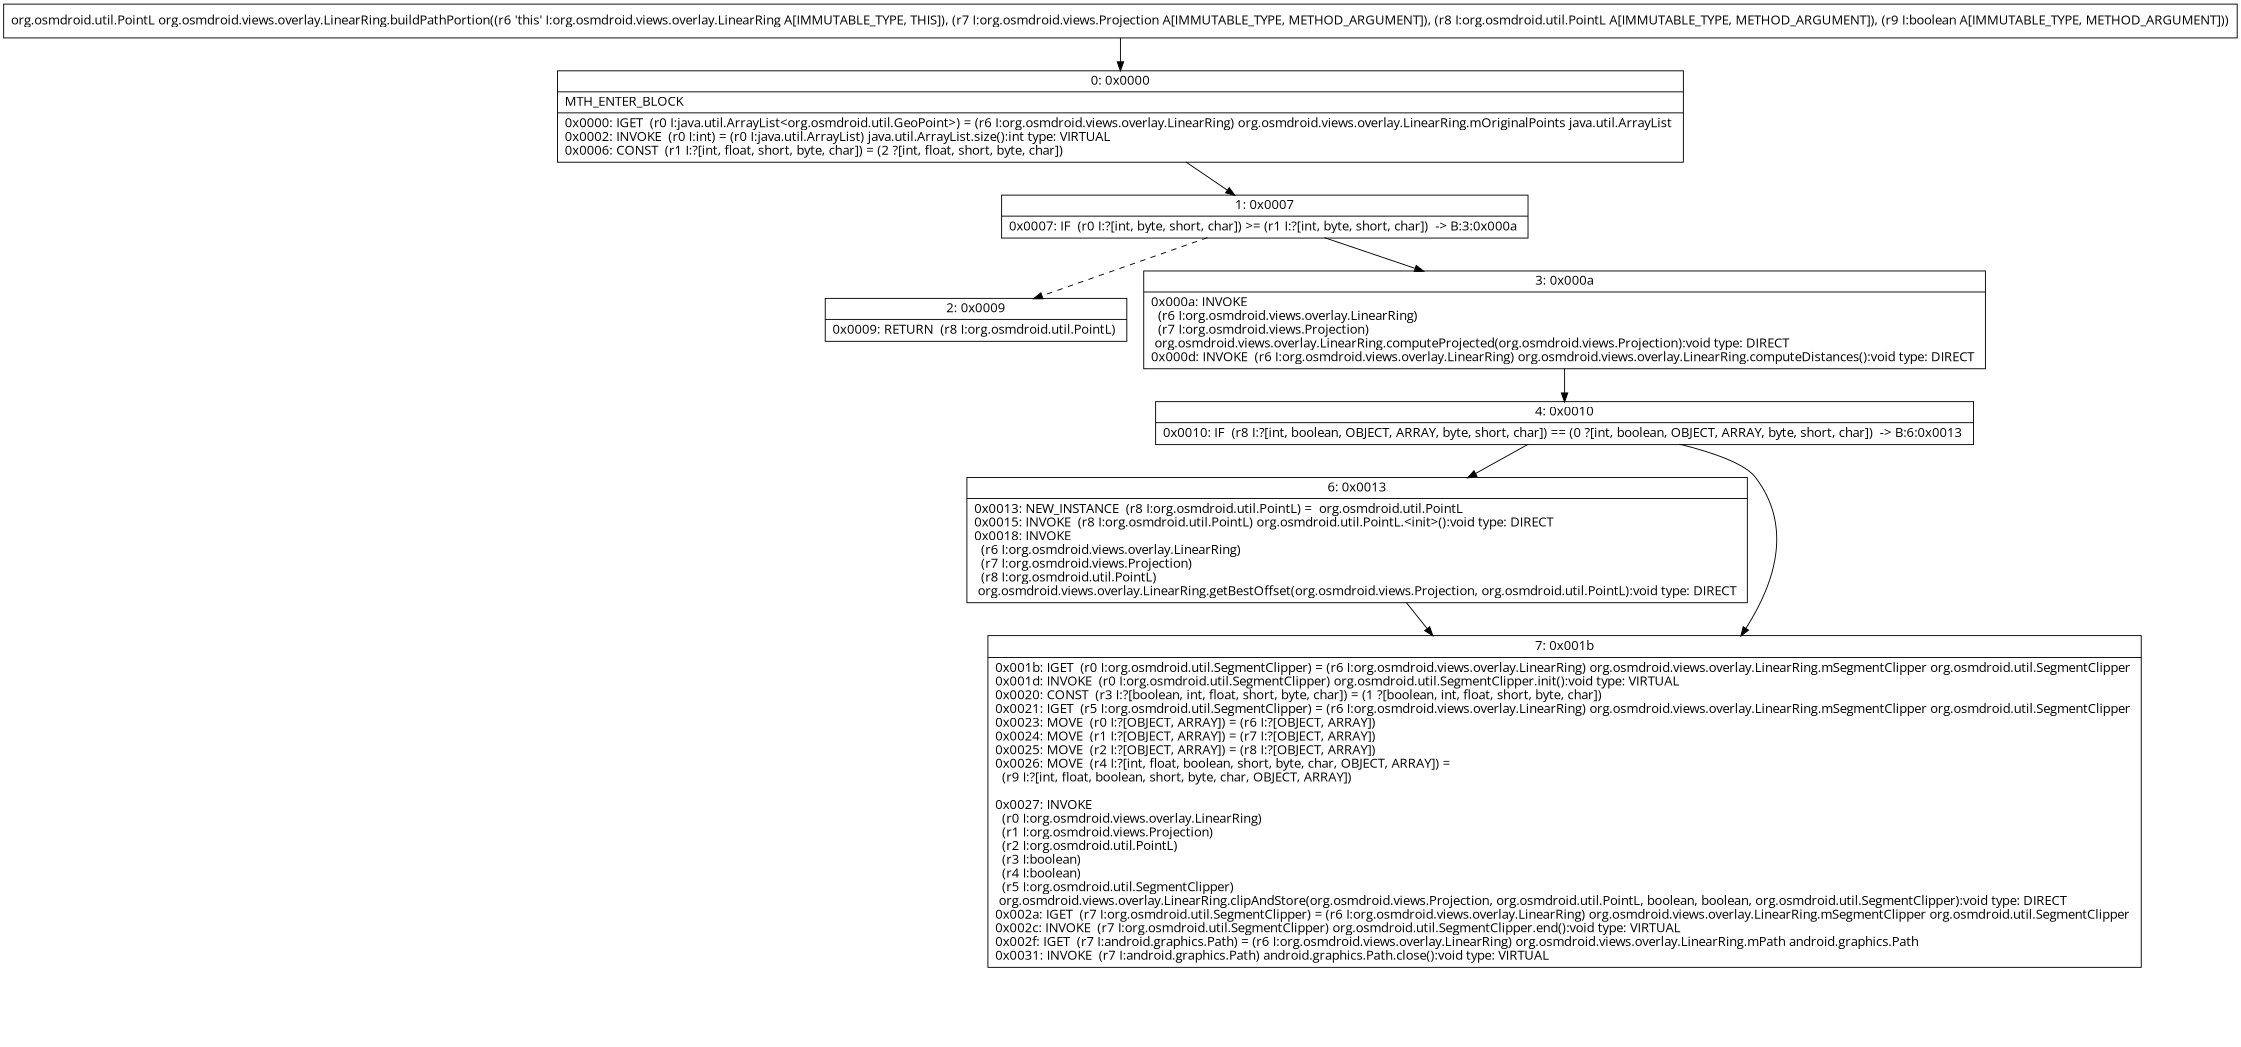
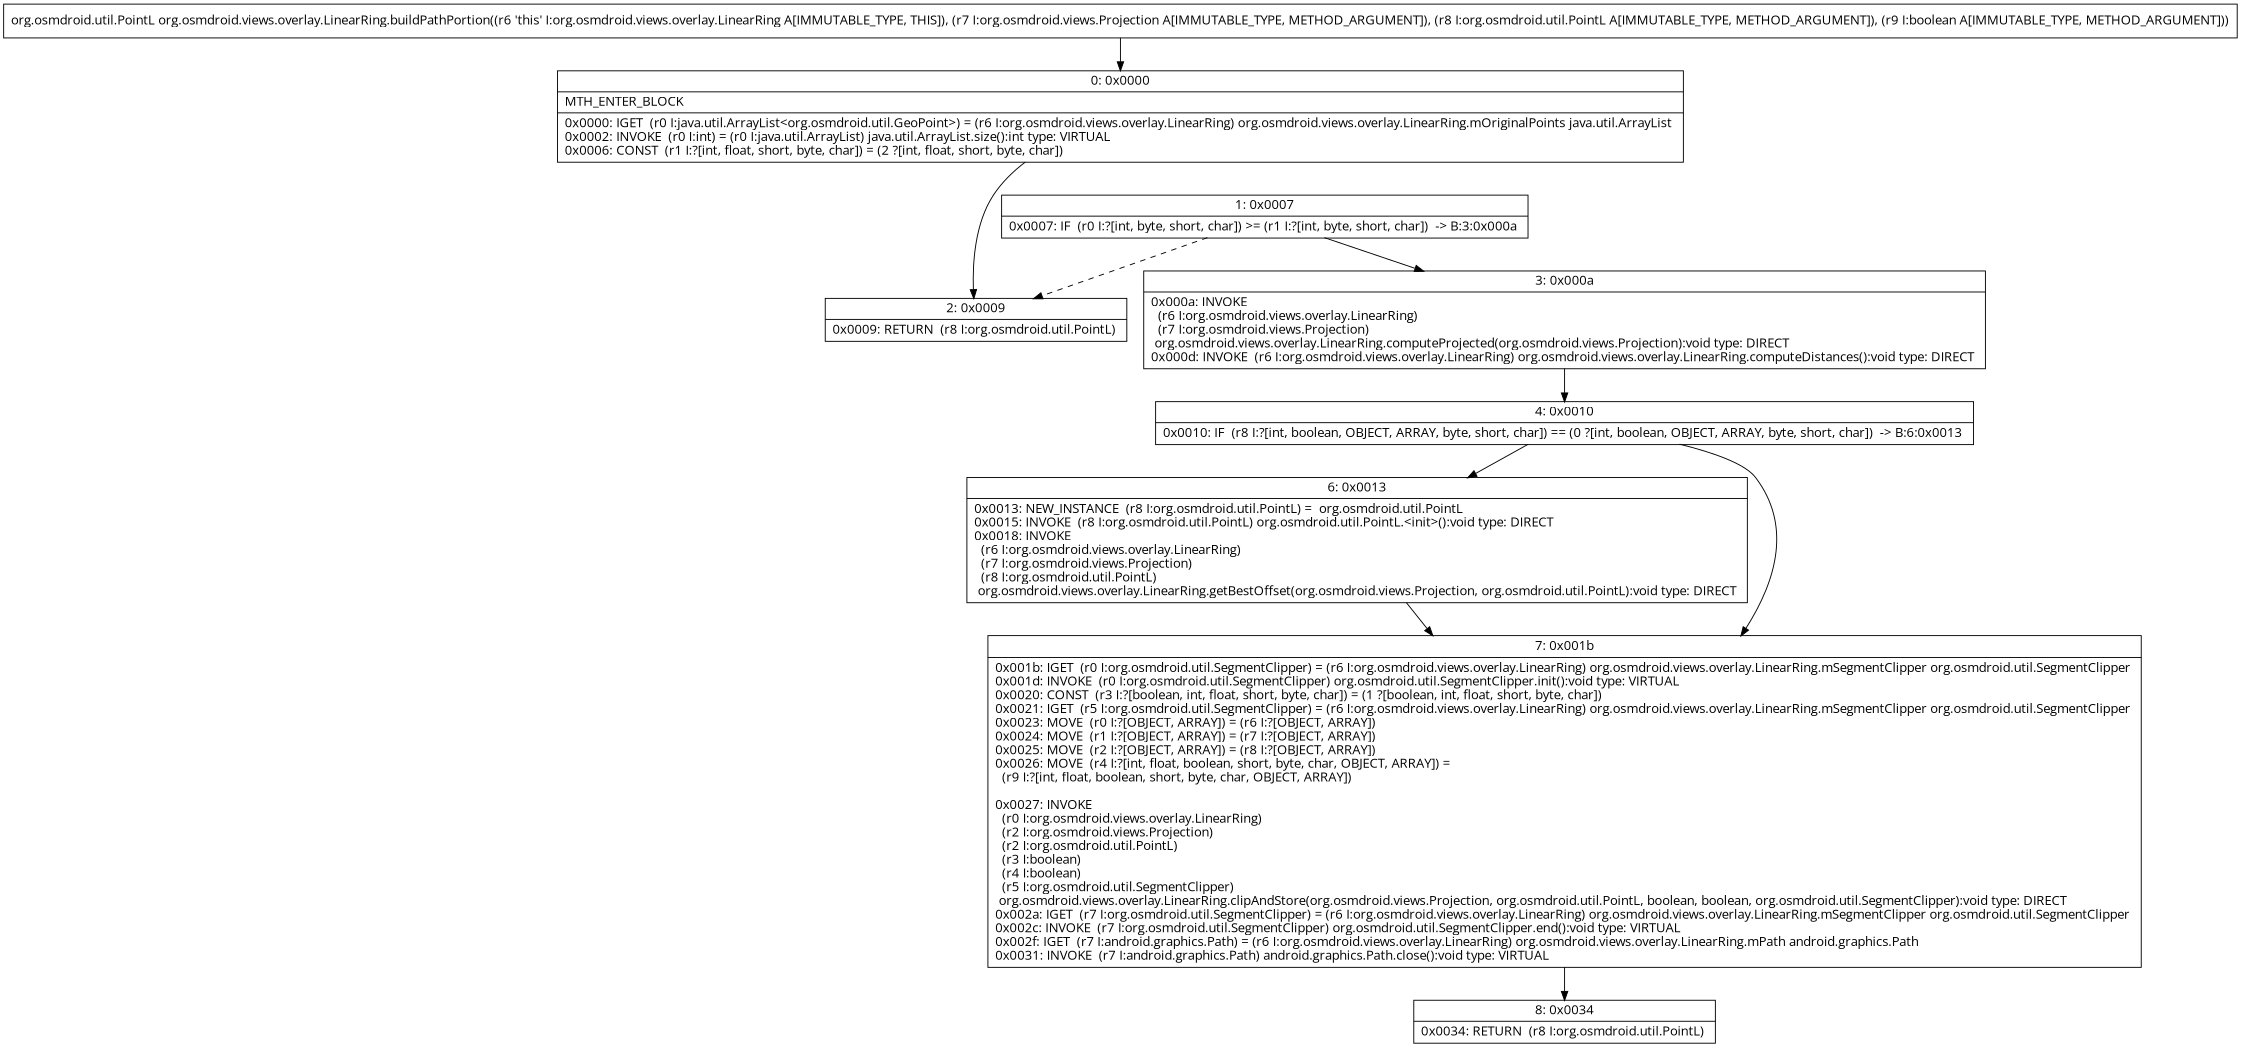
edge "0: 0x0000" -> "1: 0x0007": now "0: 0x0000" -> "2: 0x0009"
node "7: 0x001b": text "(r1 I:org.osmdroid.views.Projection)" -> "(r2 I:org.osmdroid.views.Projection)"
node "8: 0x0034": added
